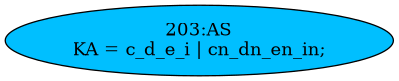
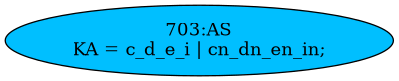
node "203:AS KA = c_d_e_i | cn_dn_en_in;": label "203:AS KA = c_d_e_i | cn_dn_en_in;" -> "703:AS KA = c_d_e_i | cn_dn_en_in;"
